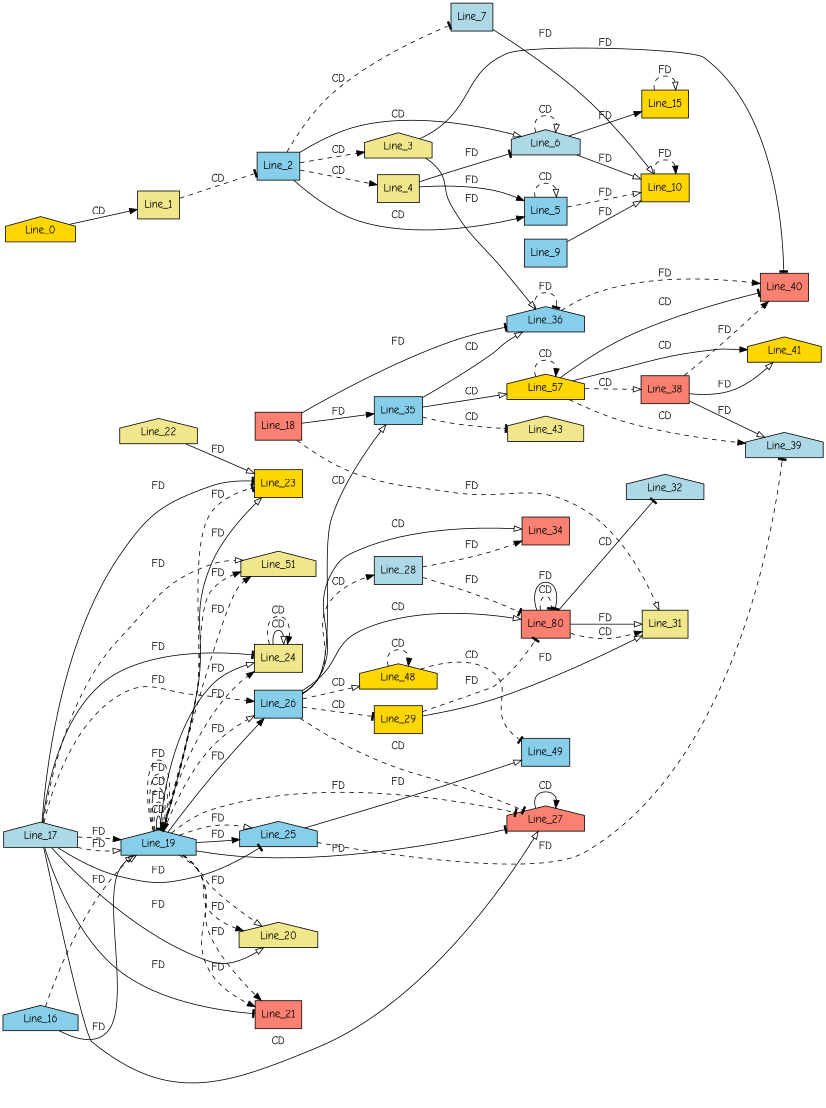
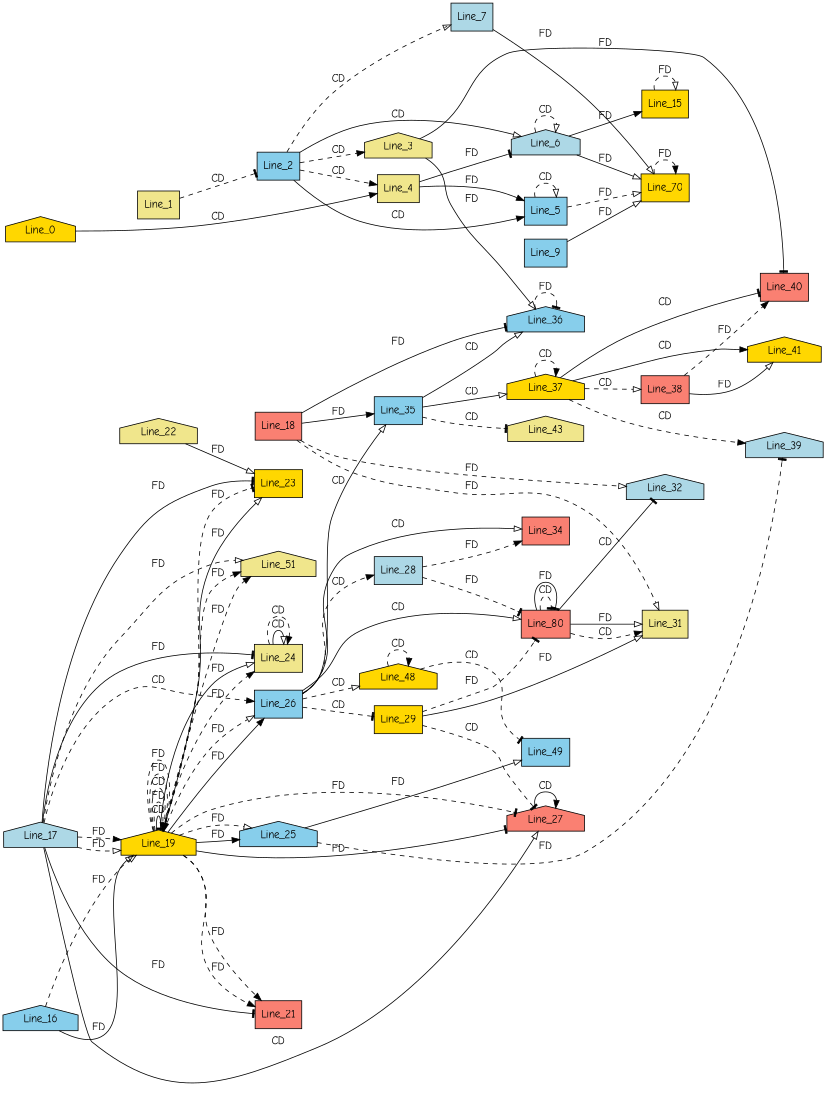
edge "Line_2" -> "Line_7": arrowhead tee -> onormal
node "Line_10": label "Line_10" -> "Line_70"
edge "Line_0" -> "Line_1": now "Line_0" -> "Line_4"
edge "Line_36" -> "Line_40": removed, label "FD"
node "Line_57": label "Line_57" -> "Line_37"
edge "Line_38" -> "Line_39": removed, label "FD"
edge "Line_18" -> "Line_32": added, label "FD"
edge "Line_17" -> "Line_26": label "FD" -> "CD"
edge "Line_26" -> "Line_27": now "Line_29" -> "Line_27"
node "Line_19": fillcolor skyblue -> gold
edge "Line_17" -> "Line_25": removed, label "FD"
node "Line_20": removed
